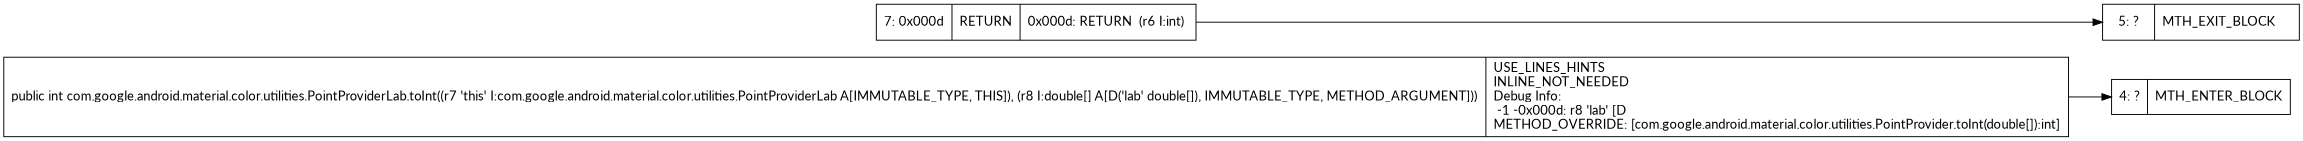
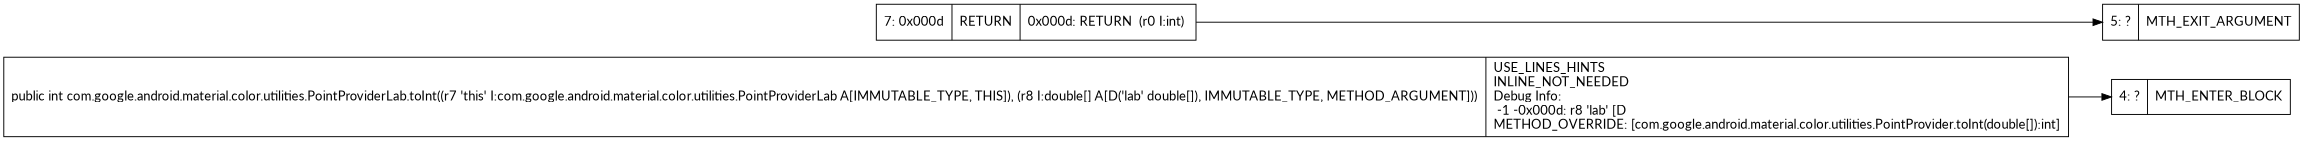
node "7: 0x000d": text "0x000d: RETURN  (r6 I:int)" -> "0x000d: RETURN  (r0 I:int)"
node "5: ?": text "MTH_EXIT_BLOCK" -> "MTH_EXIT_ARGUMENT"
